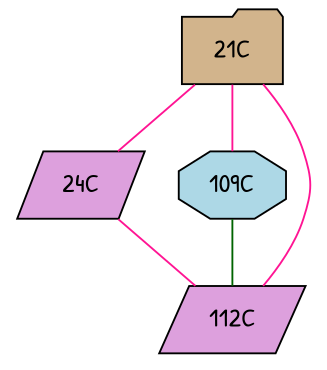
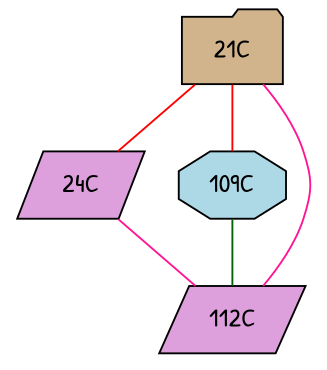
edge "21C" -- "24C": color deeppink -> red
edge "21C" -- "109C": color deeppink -> red
